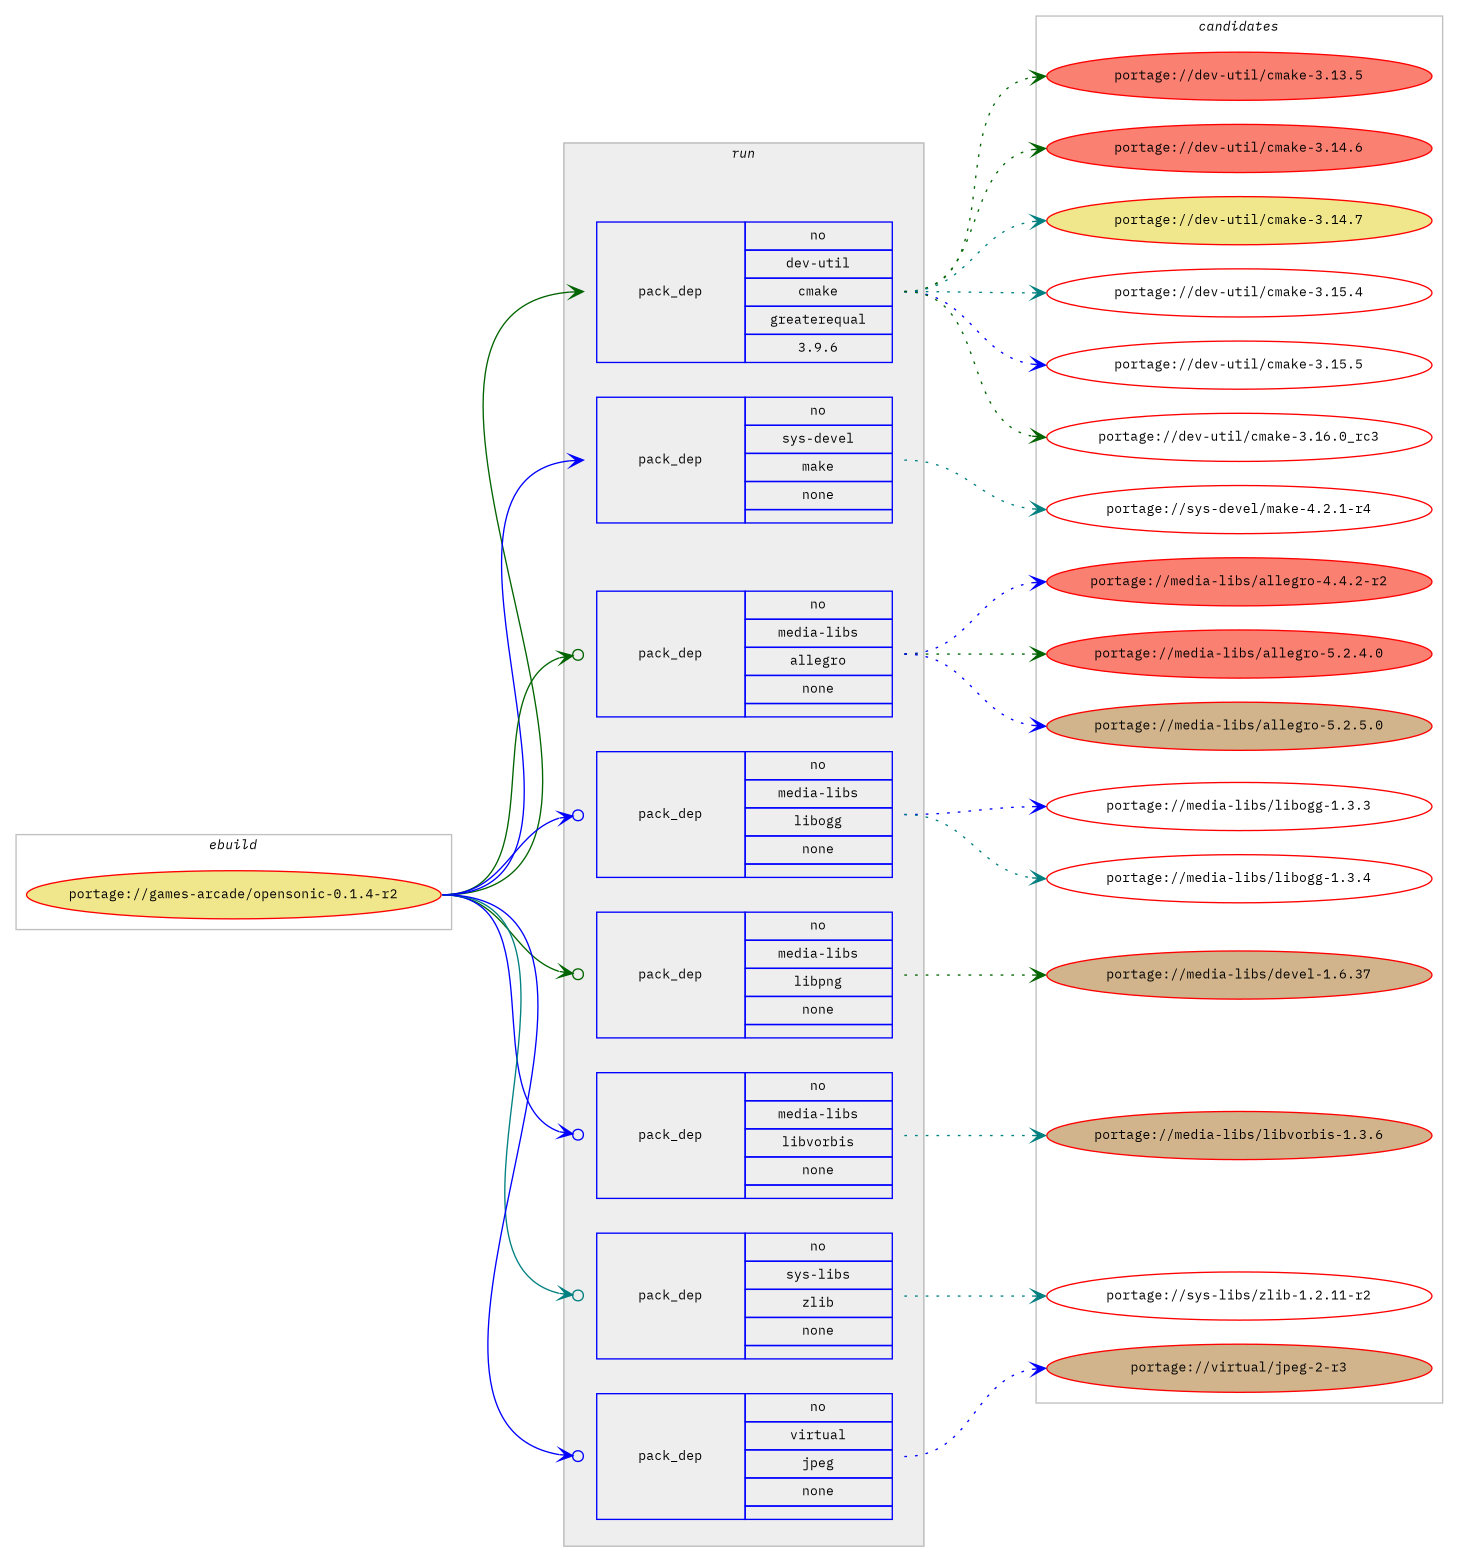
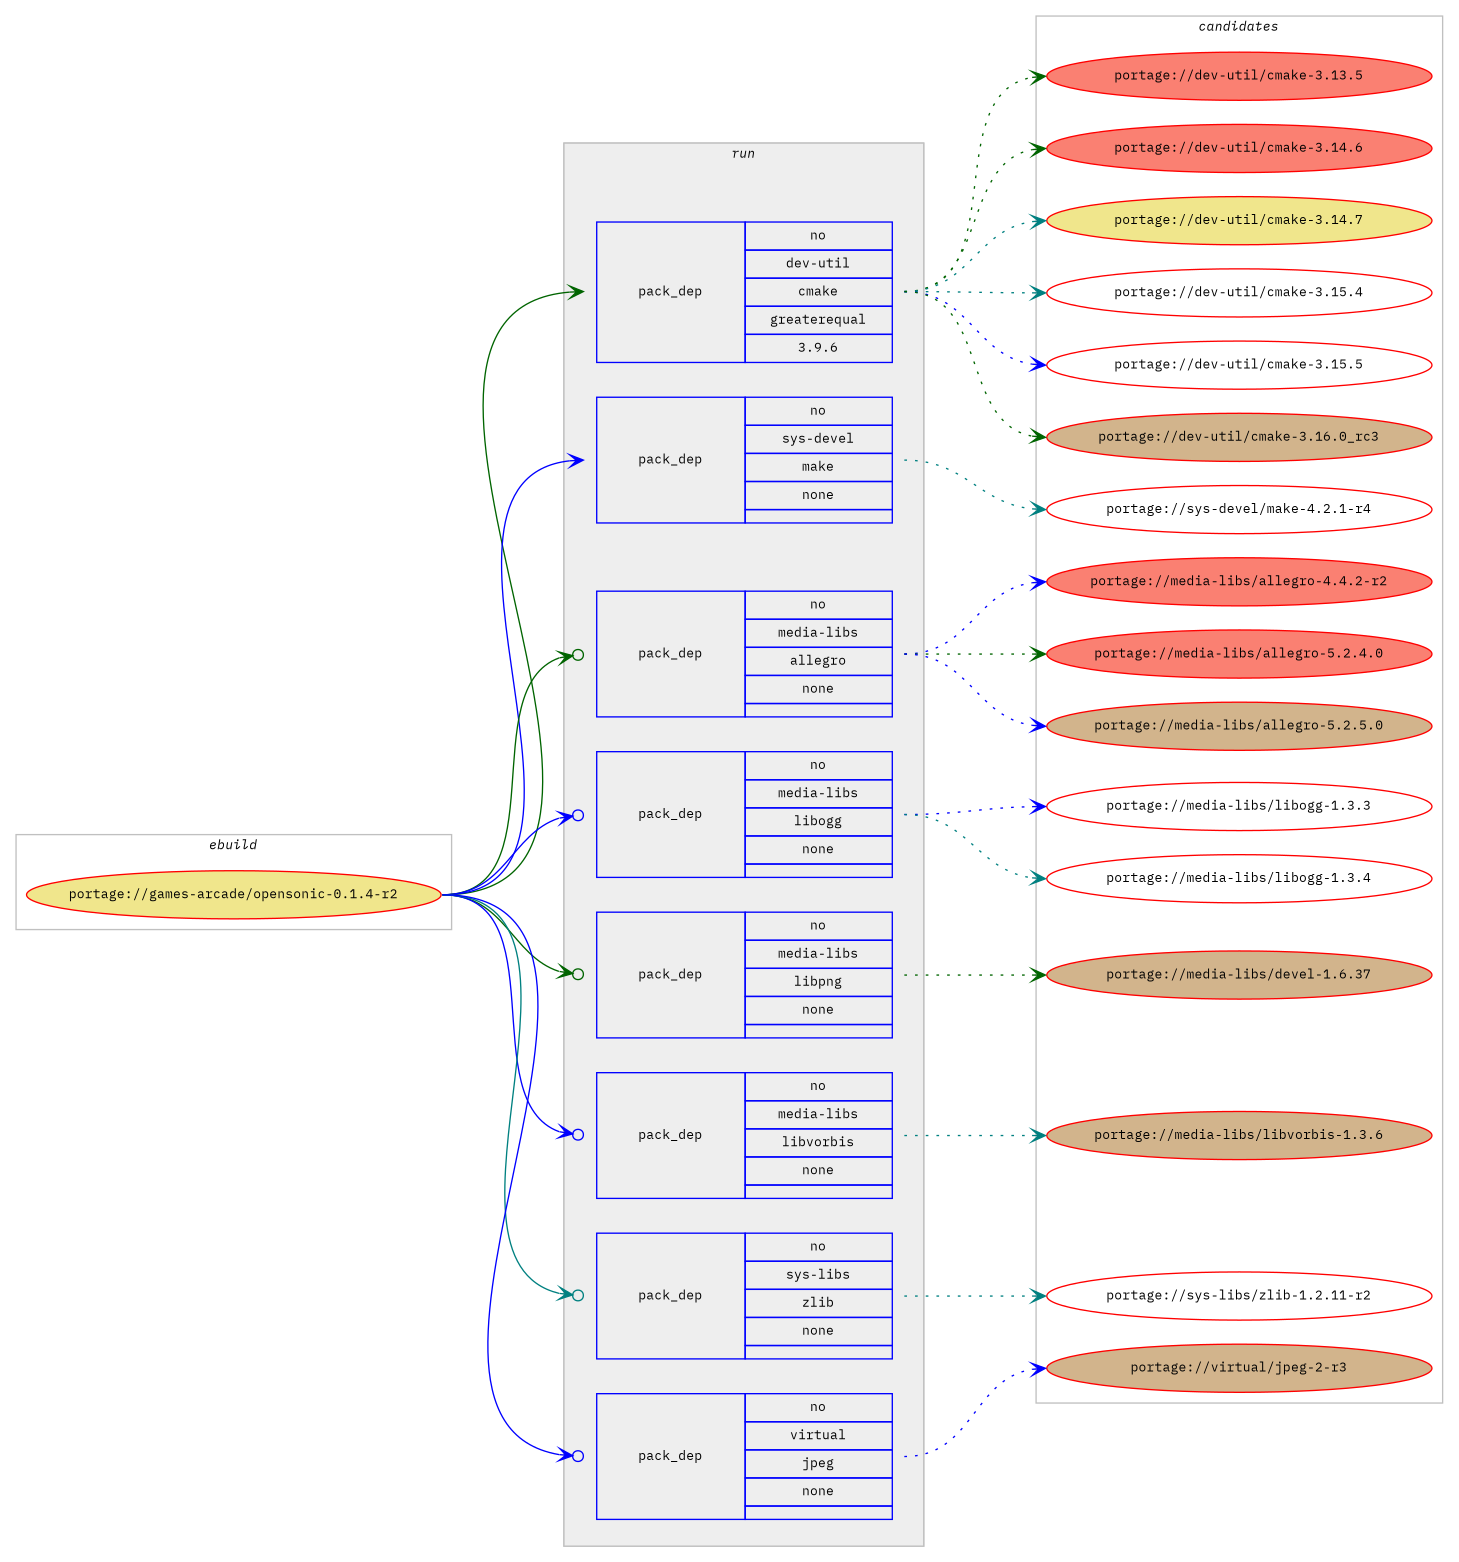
node "portage://dev-util/cmake-3.16.0_rc3": fillcolor white -> tan
